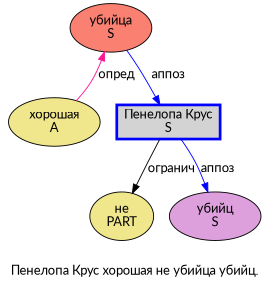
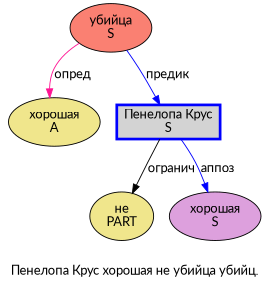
edge "убийца S" -> "Пенелопа Крус S": label "аппоз" -> "предик"
edge "хорошая A" -> "убийца S": reversed
node "убийц S": label "убийц S" -> "хорошая S"
